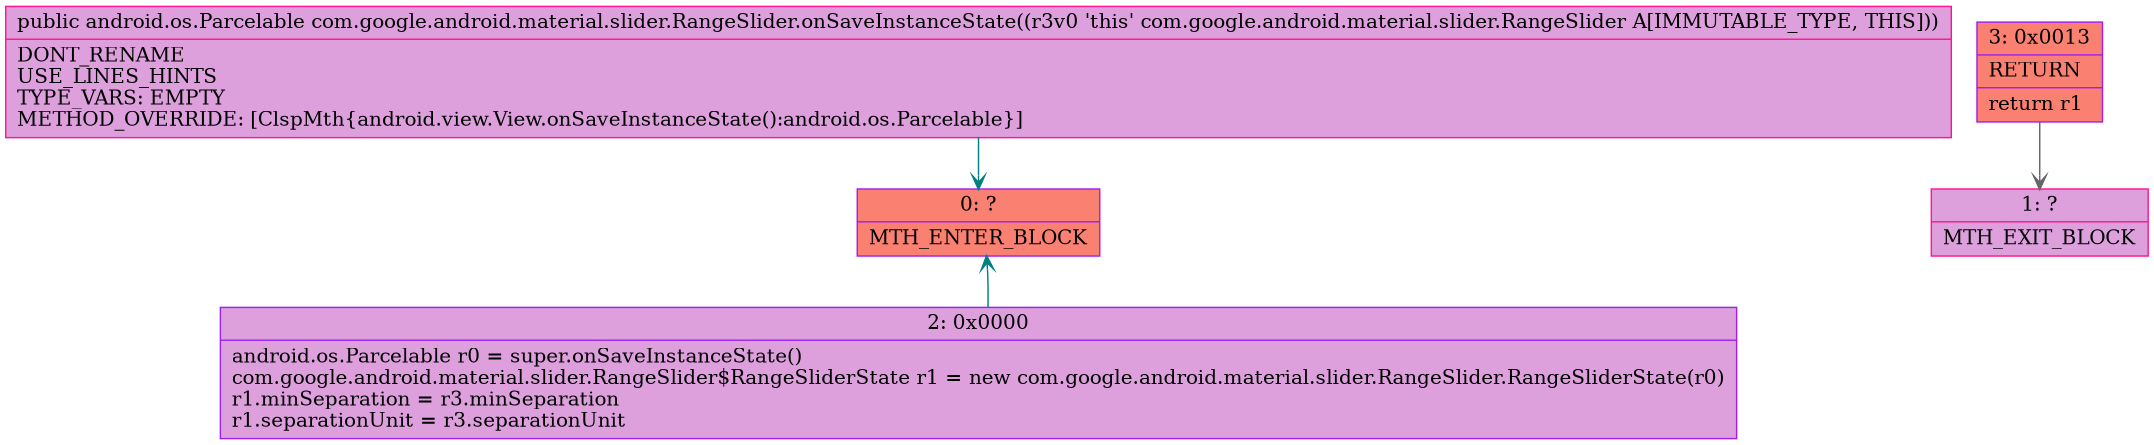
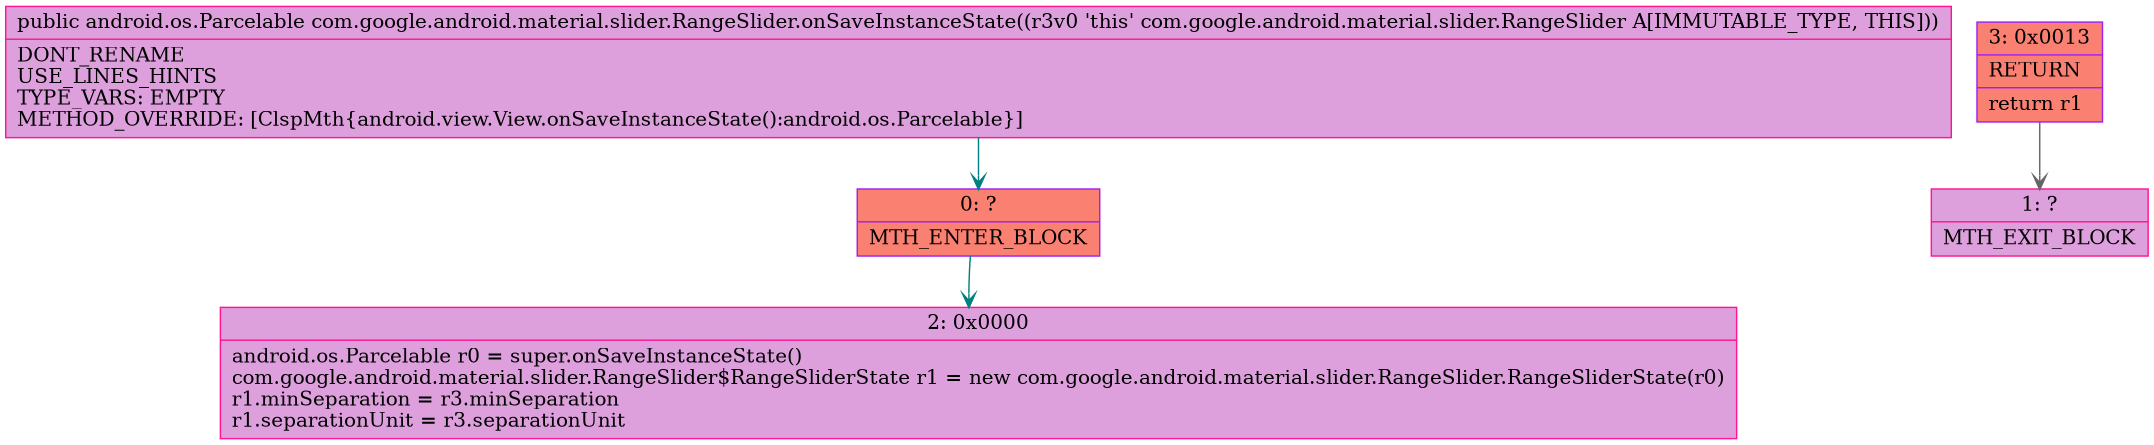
edge "2: 0x0000" -> "0: ?": reversed
node "2: 0x0000": color purple -> deeppink
